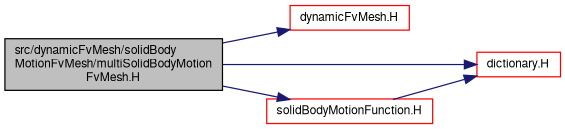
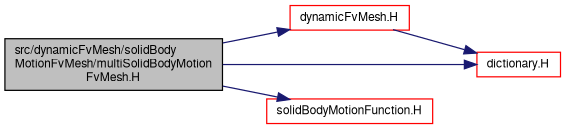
edge "solidBodyMotionFunction.H" -> "dictionary.H": now "dynamicFvMesh.H" -> "dictionary.H"
